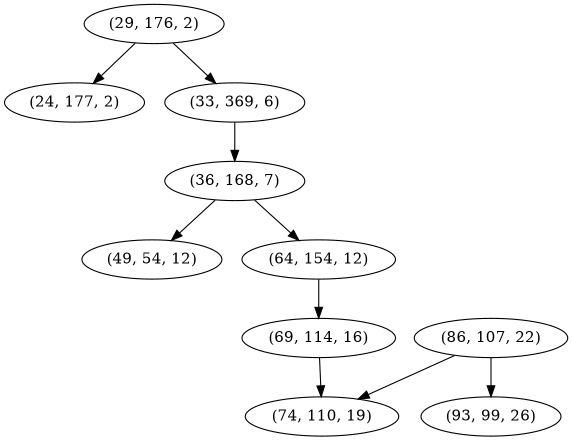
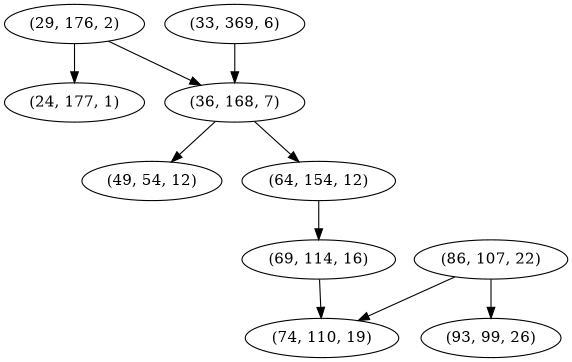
edge "(29, 176, 2)" -> "(33, 369, 6)": now "(29, 176, 2)" -> "(36, 168, 7)"
node "(24, 177, 2)": label "(24, 177, 2)" -> "(24, 177, 1)"
